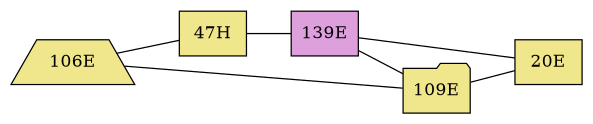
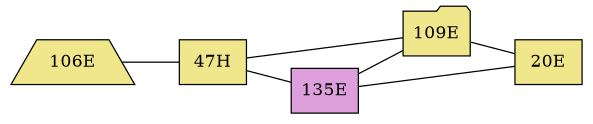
node "139E": label "139E" -> "135E"
edge "106E" -- "109E": now "47H" -- "109E"
